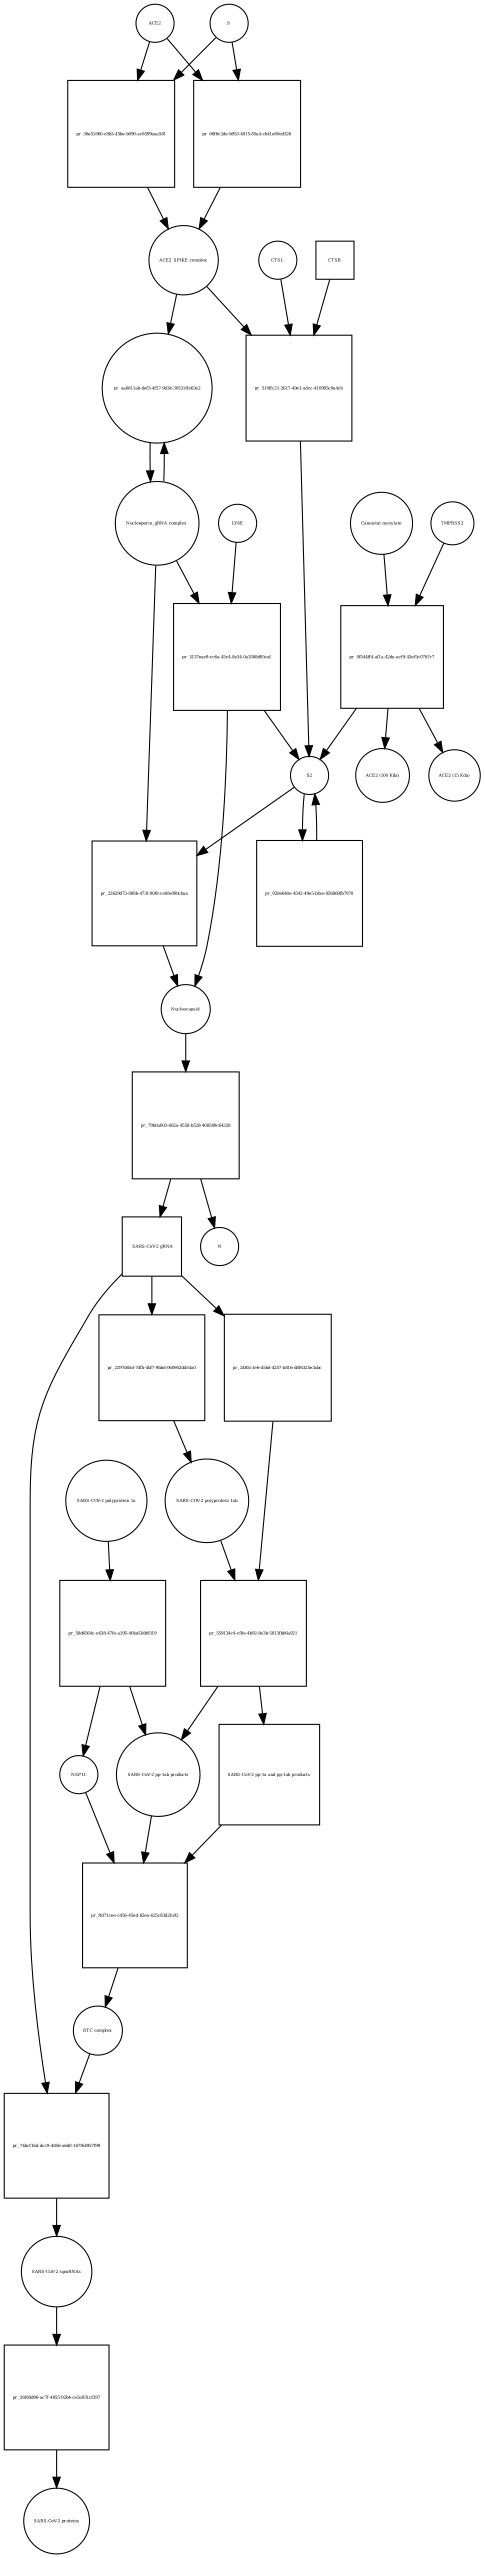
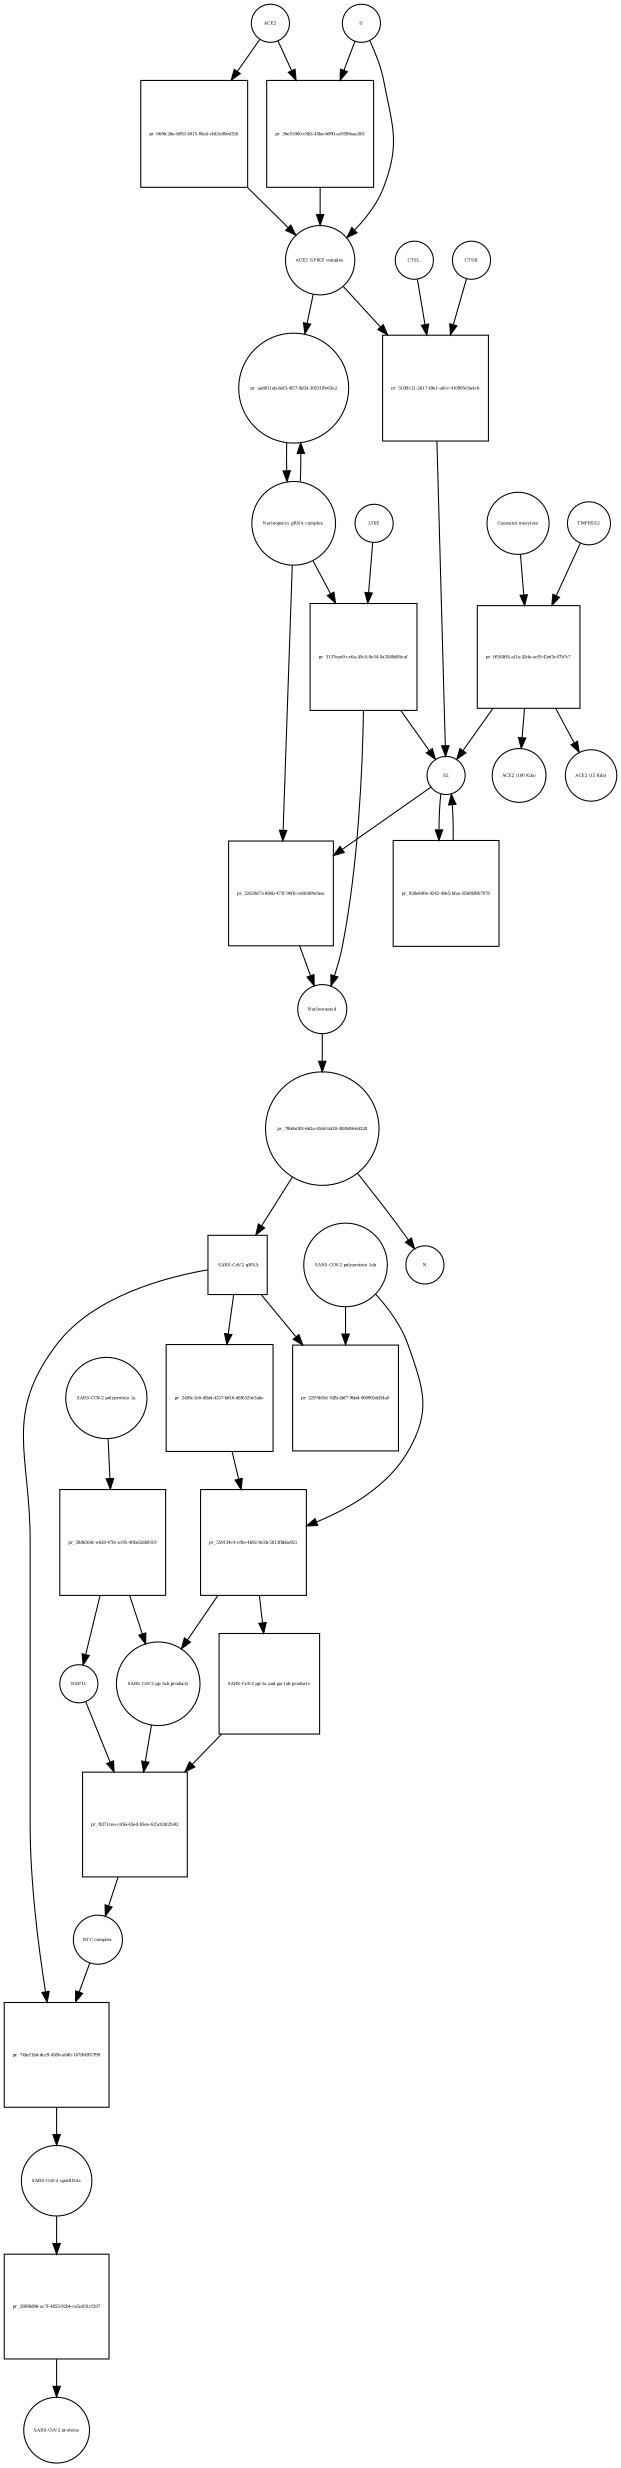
edge "S" -> "pr_66f6c2de-b953-4815-85a4-cb41e80ed326": now "S" -> "ACE2_SPIKE complex"
node "CTSB": shape square -> circle
node "pr_79b0a003-662a-4558-b528-408589c64328": shape square -> circle
edge "pr_2297d65d-7dfb-4bf7-9bbd-060902dd54a0" -> "SARS-COV-2 polyprotein 1ab": reversed
